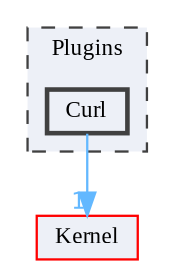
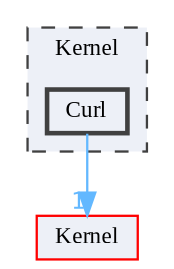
cluster "Plugins": label "Plugins" -> "Kernel"
